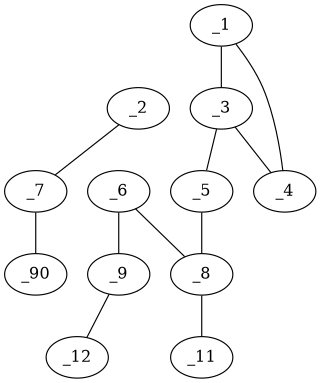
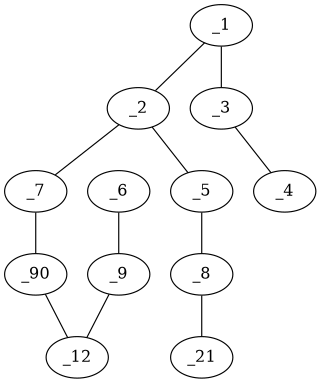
edge "_1" -- "_4": now "_1" -- "_2"
edge "_3" -- "_5": now "_2" -- "_5"
edge "_6" -- "_8": removed
edge "_90" -- "_12": added
node "_11": label "_11" -> "_21"
